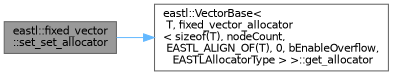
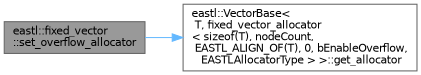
node "eastl::fixed_vector ::set_set_allocator": label "eastl::fixed_vector ::set_set_allocator" -> "eastl::fixed_vector ::set_overflow_allocator"
